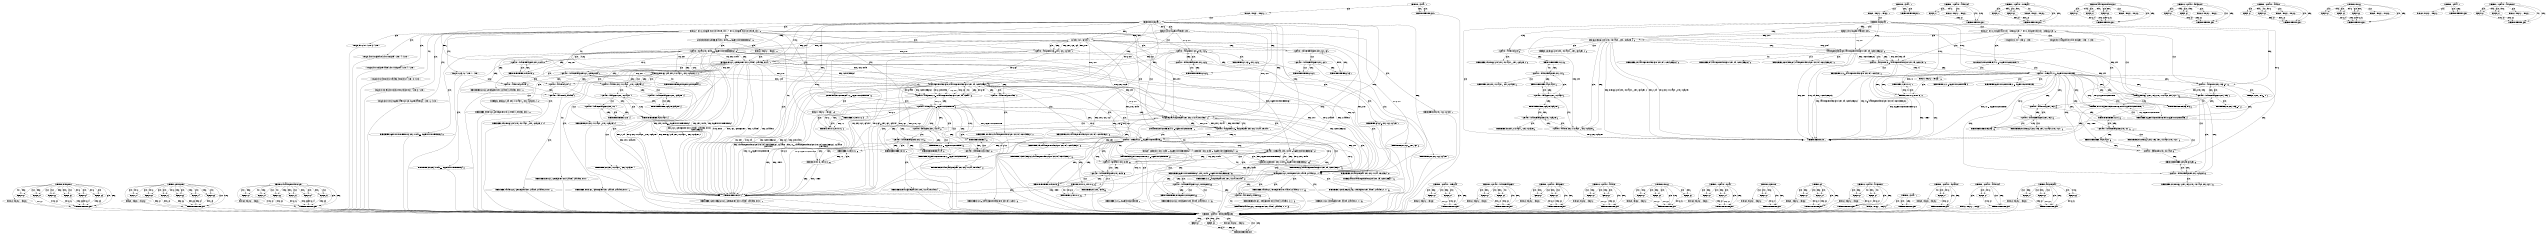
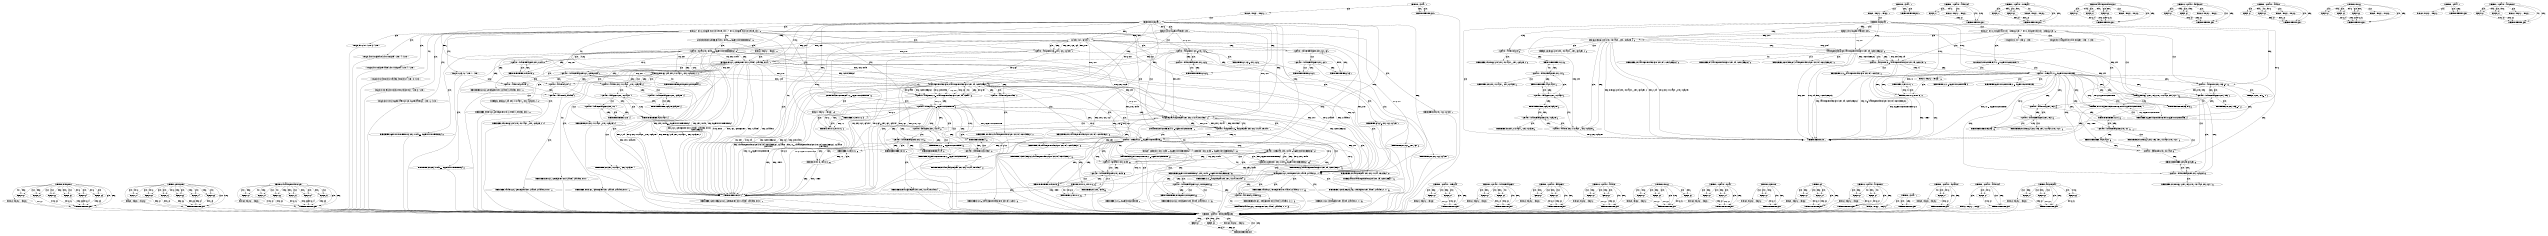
edge "(<operator>.equals,ctxt->mode == X86EMUL_MODE_PROT64)" -> "(<operator>.notEquals,!ctxt->mode != X86EMUL_MODE_PROT64)": removed, label "DDG: X86EMUL_MODE_PROT64"
edge "(<operator>.assignment,*ops = ctxt->ops)" -> "(IDENTIFIER,ops,*ops = ctxt->ops)": reversed
